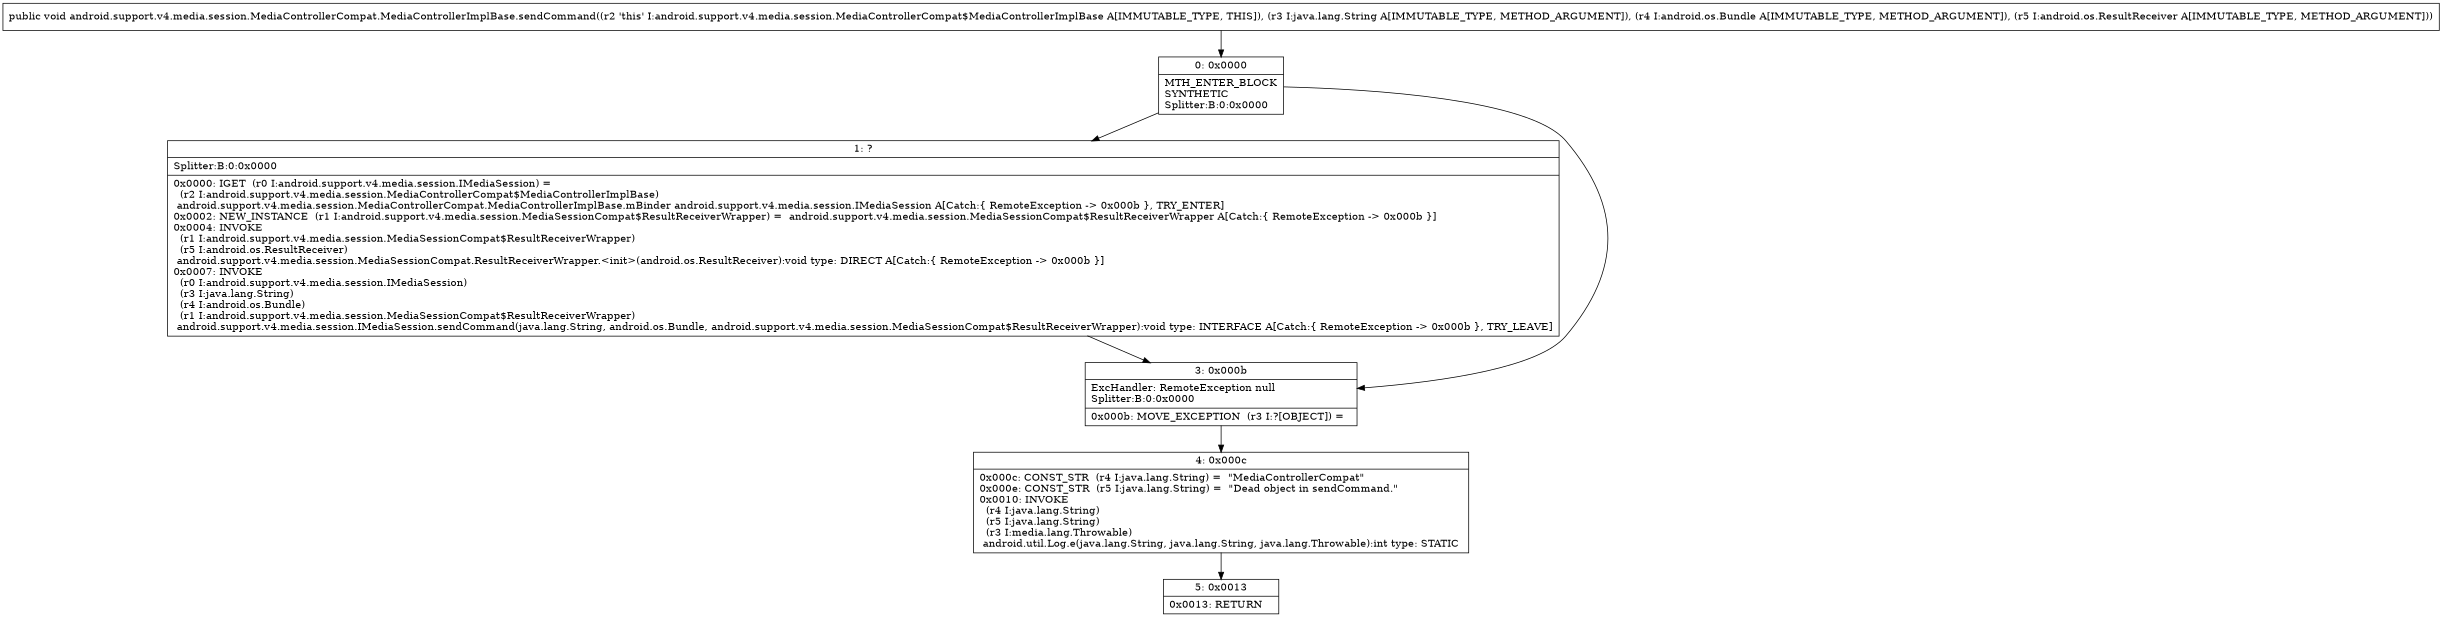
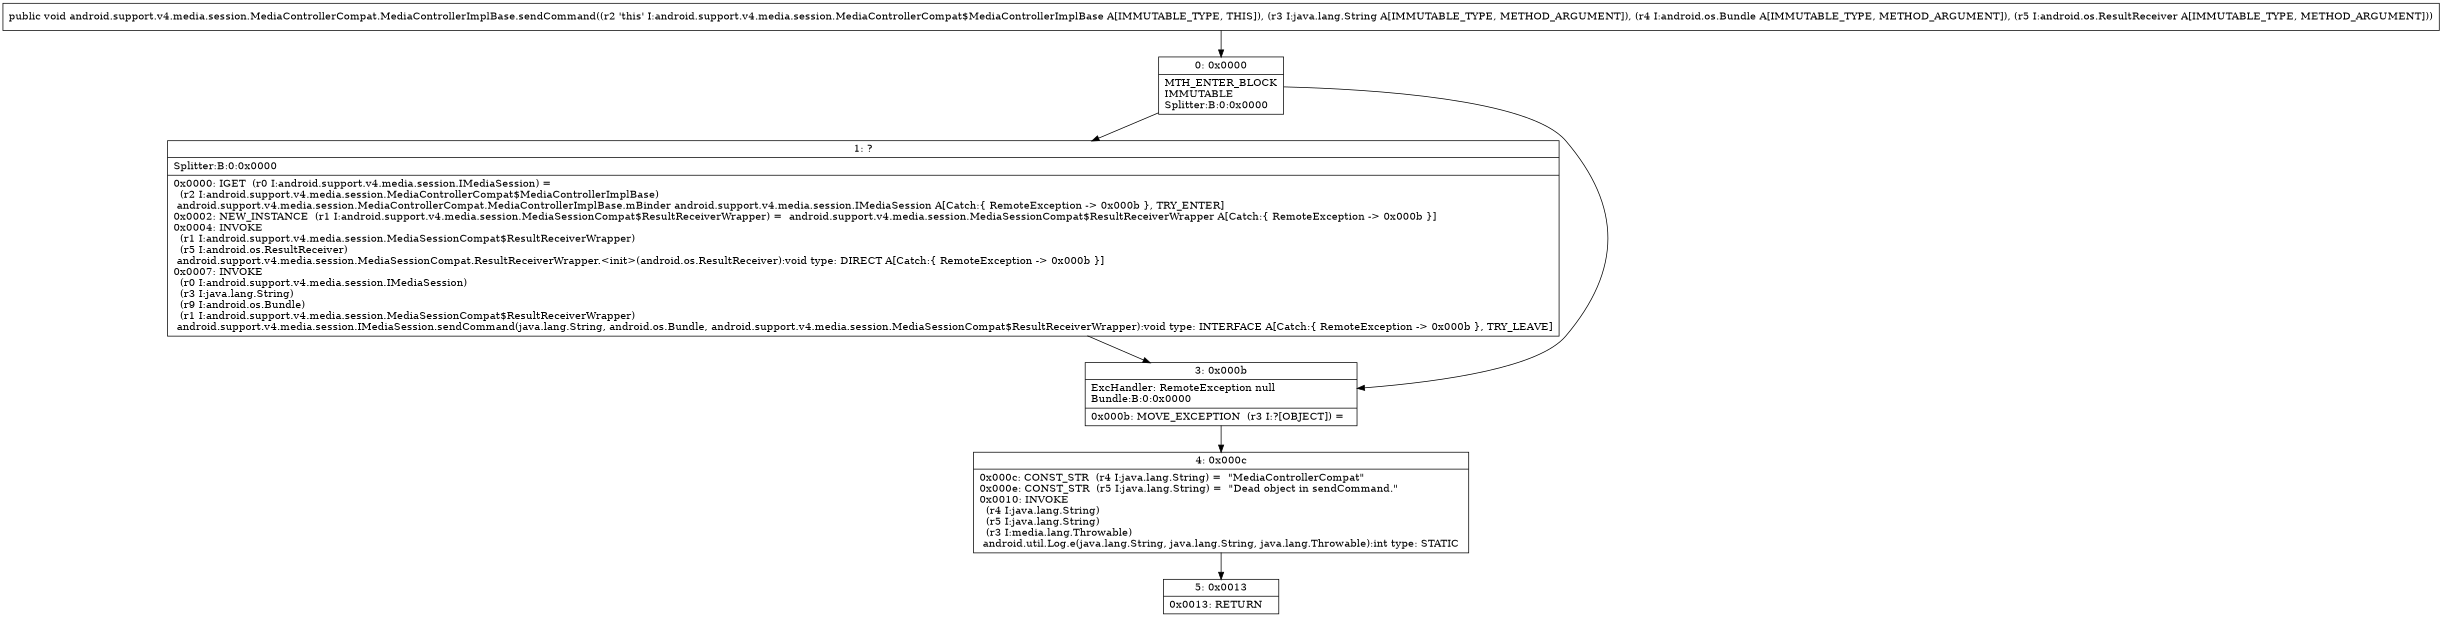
node "0: 0x0000": text "SYNTHETIC" -> "IMMUTABLE"
node "1: ?": text "(r4 I:android.os.Bundle)" -> "(r9 I:android.os.Bundle)"
node "3: 0x000b": text "Splitter:B:0:0x0000" -> "Bundle:B:0:0x0000"
